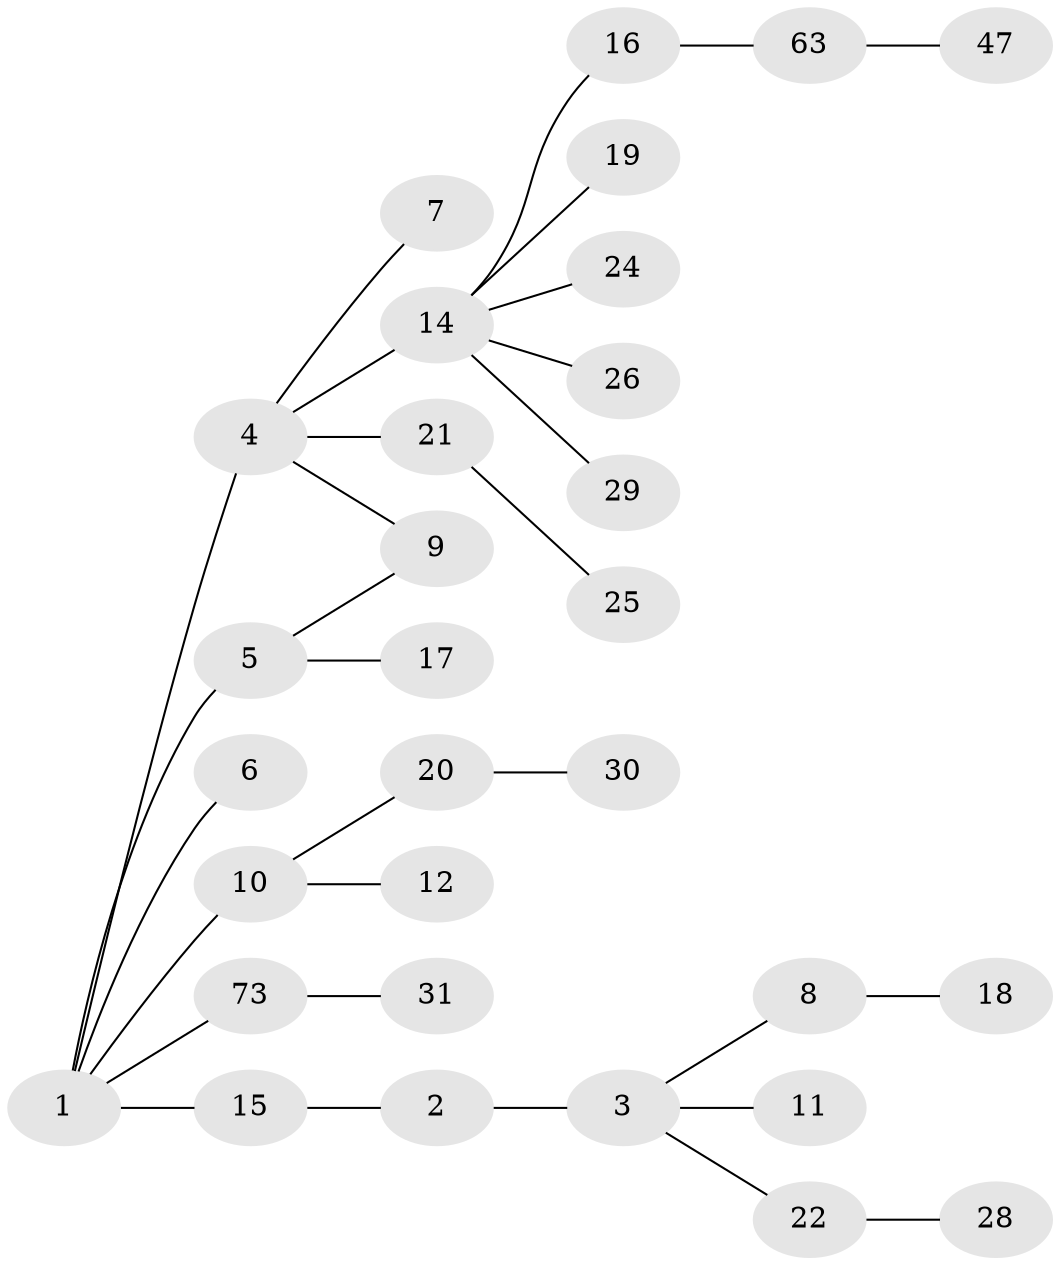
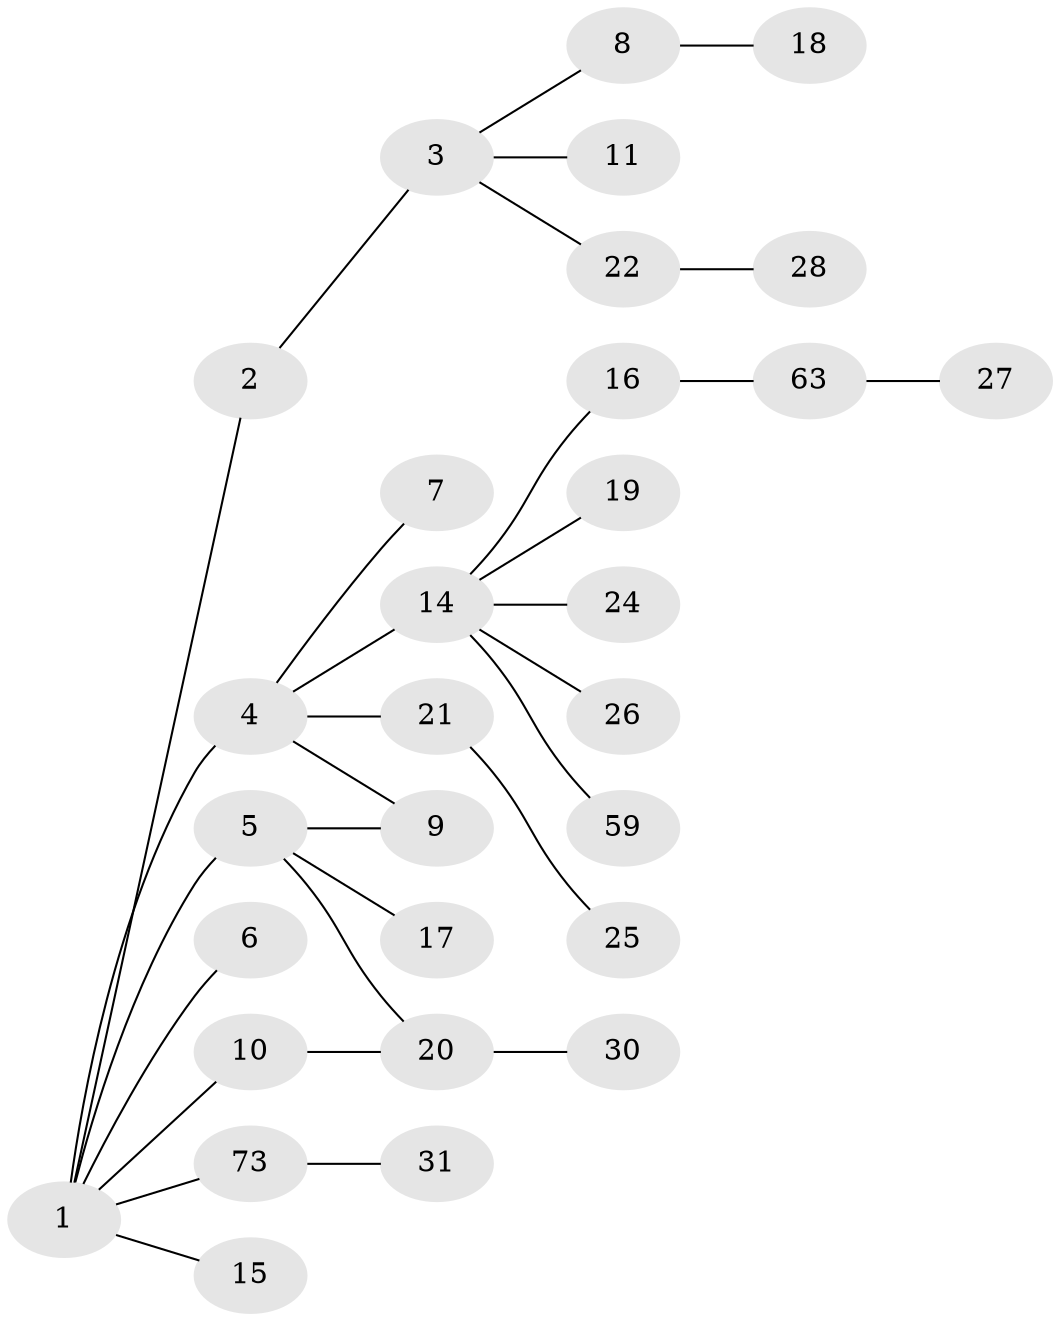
node "47": label "47" -> "27"
node "29": label "29" -> "59"
node "12": removed
edge "5" -- "20": added
edge "15" -- "2": now "1" -- "2"
